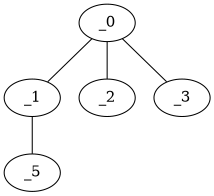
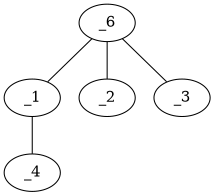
node "_0": label "_0" -> "_6"
node "_5": label "_5" -> "_4"
